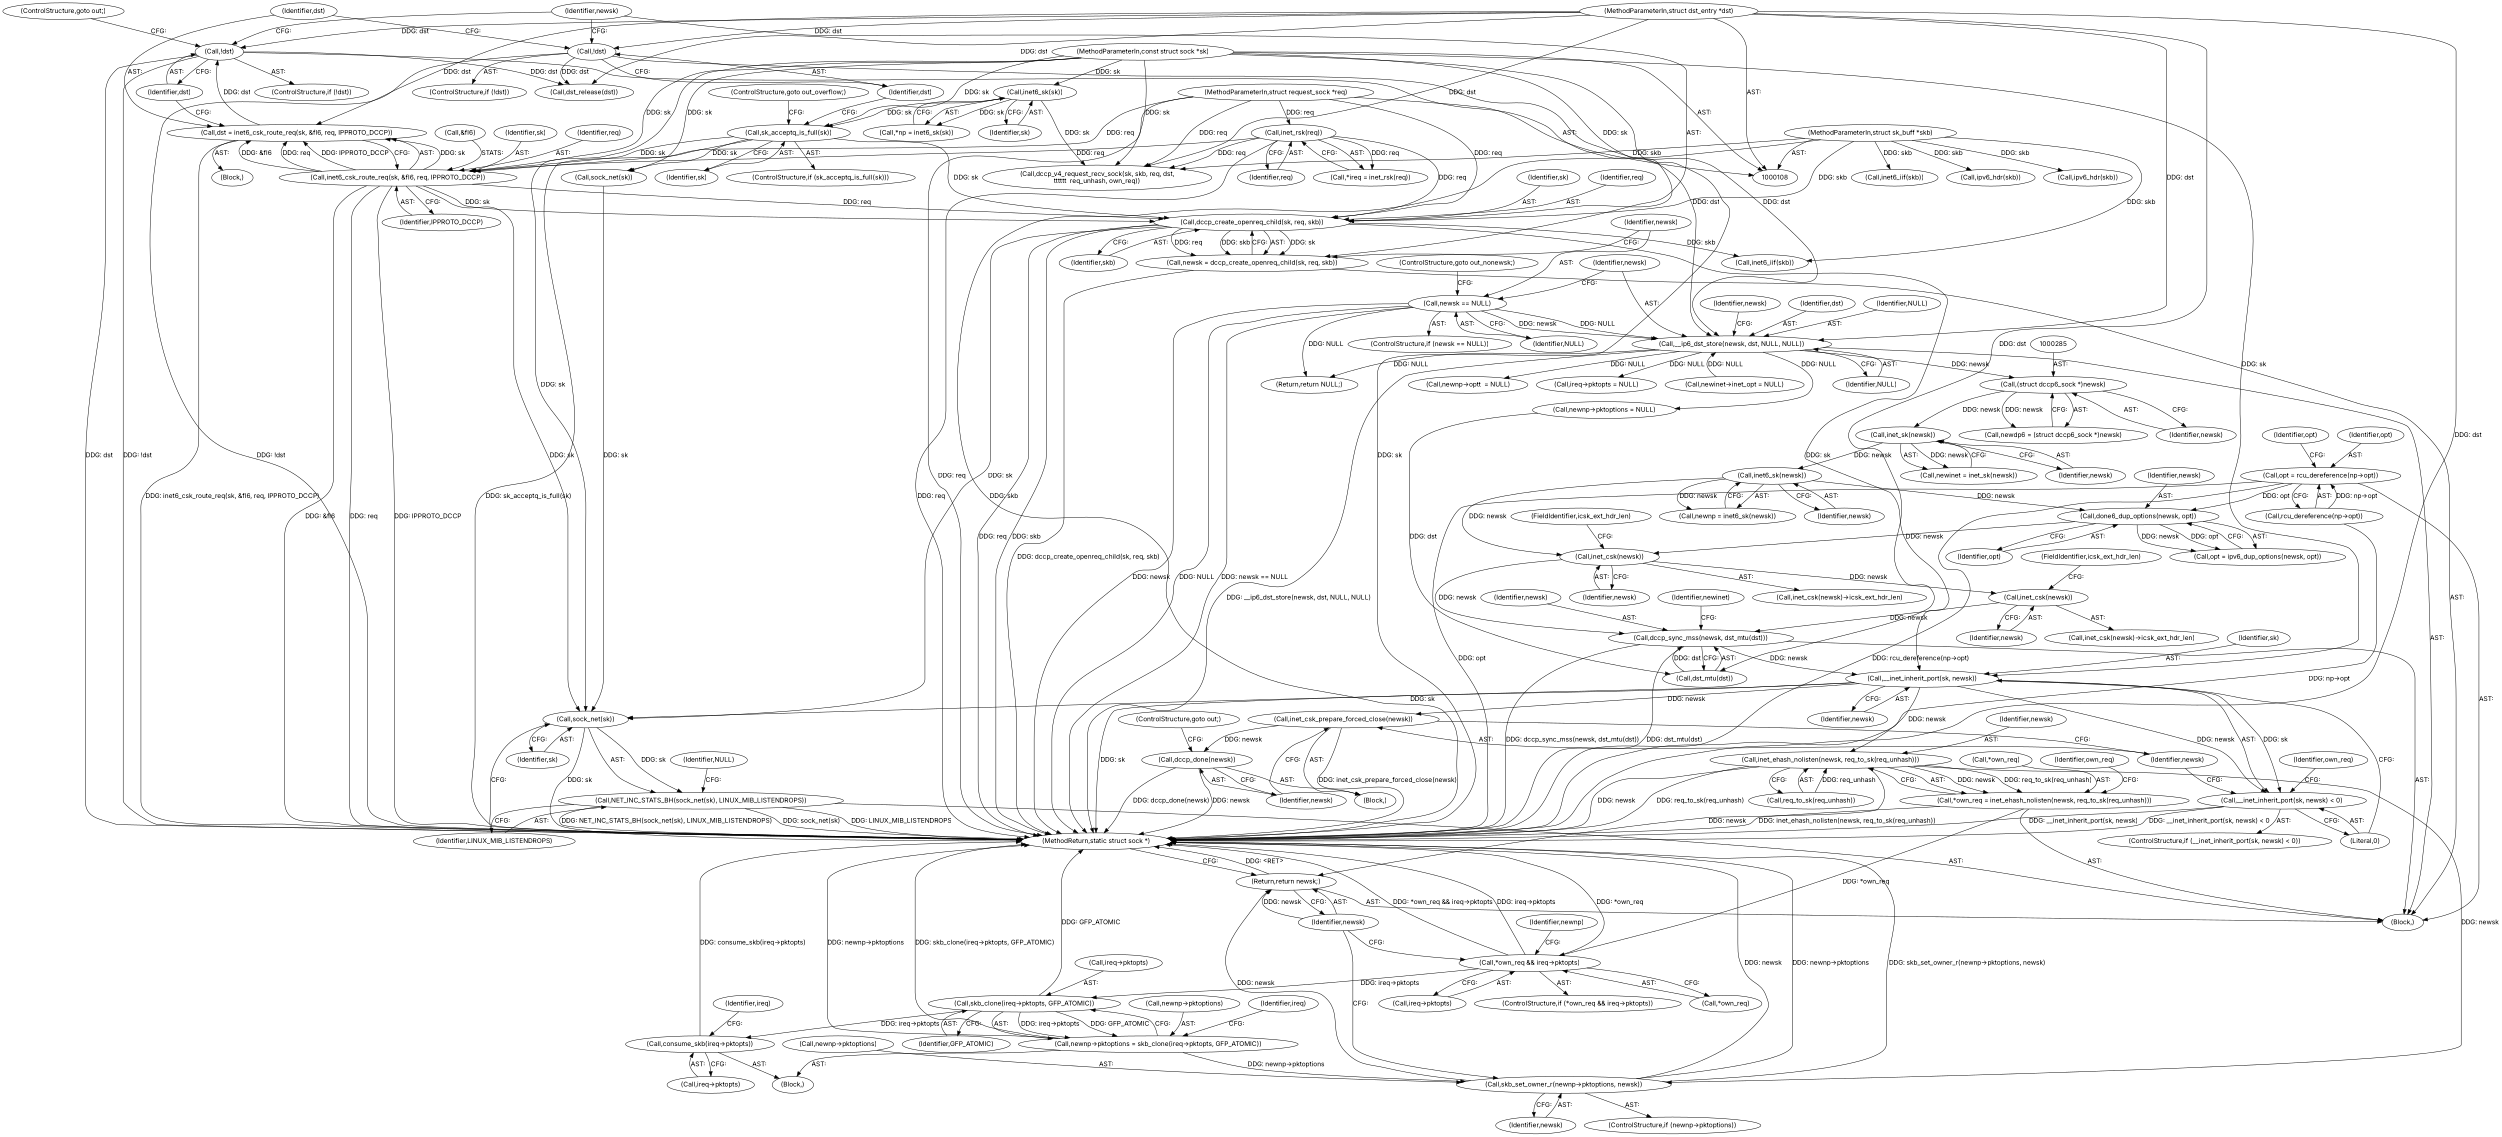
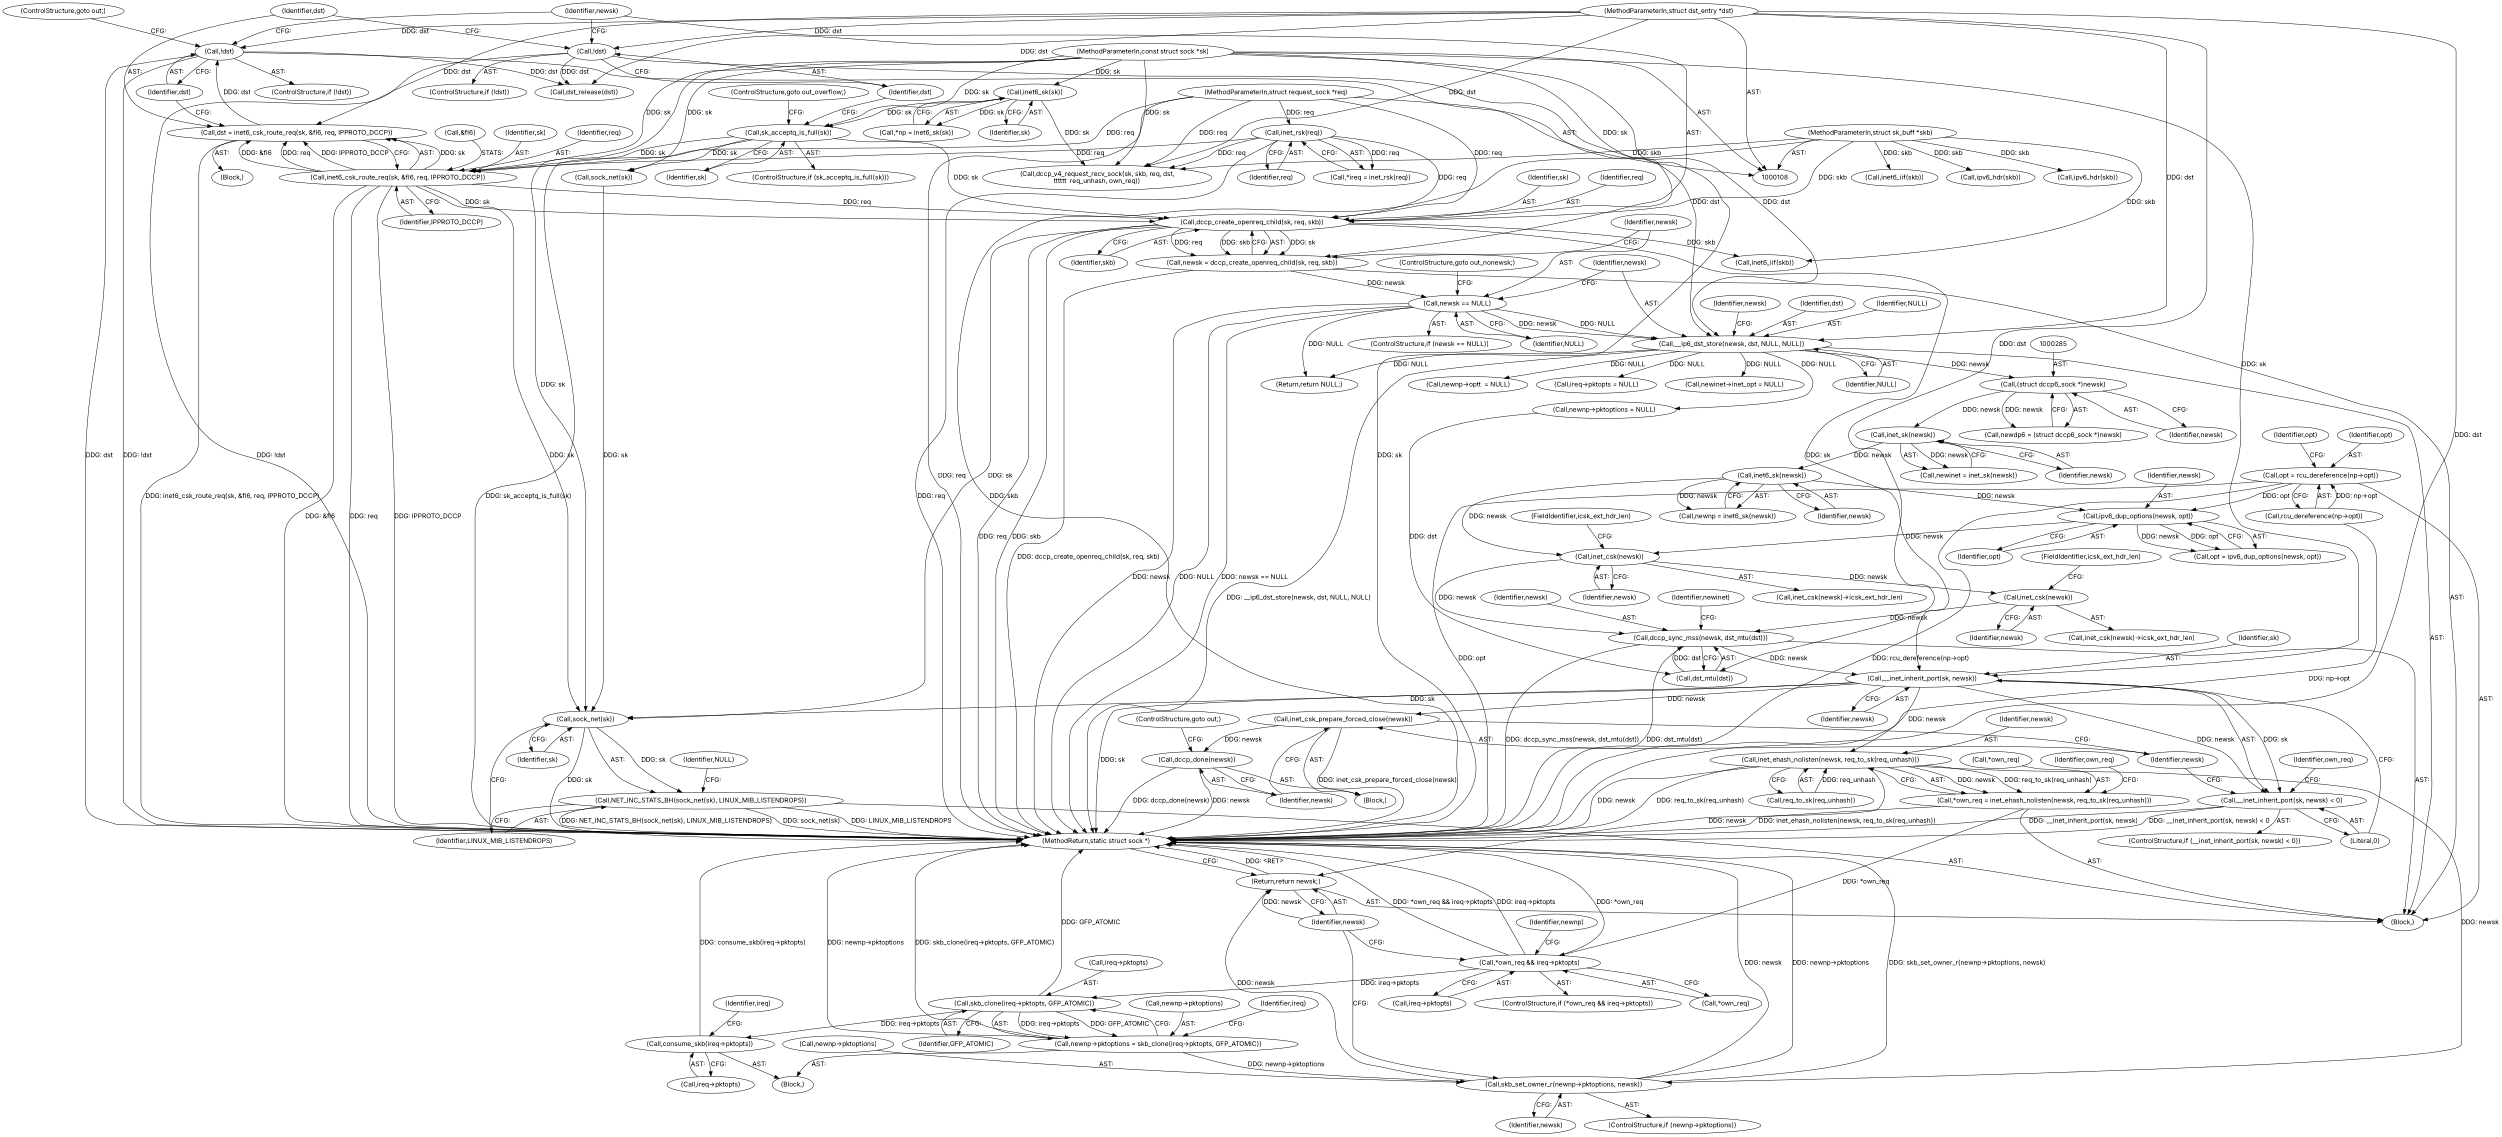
edge "(Call,newsk = dccp_create_openreq_child(sk, req, skb))" -> "(Call,newsk == NULL)": added, label "DDG: newsk"
edge "(Call,newinet->inet_opt = NULL)" -> "(Call,__ip6_dst_store(newsk, dst, NULL, NULL))": reversed
node "(Call,done6_dup_options(newsk, opt))": label "(Call,done6_dup_options(newsk, opt))" -> "(Call,ipv6_dup_options(newsk, opt))"
